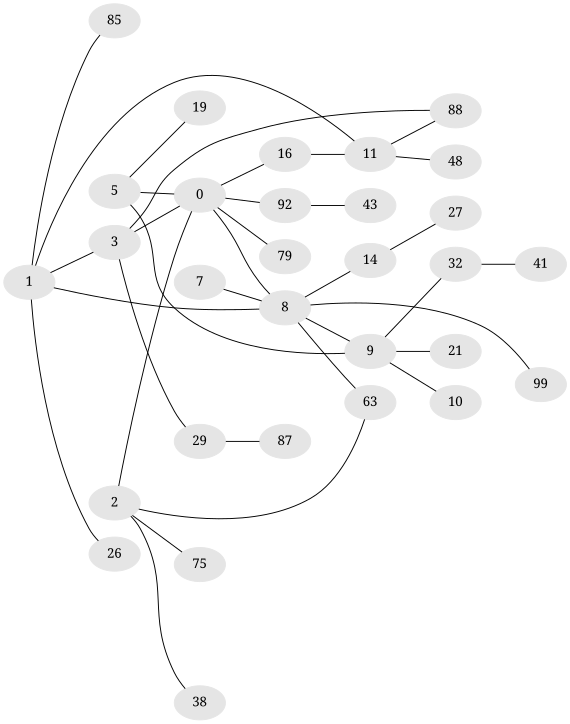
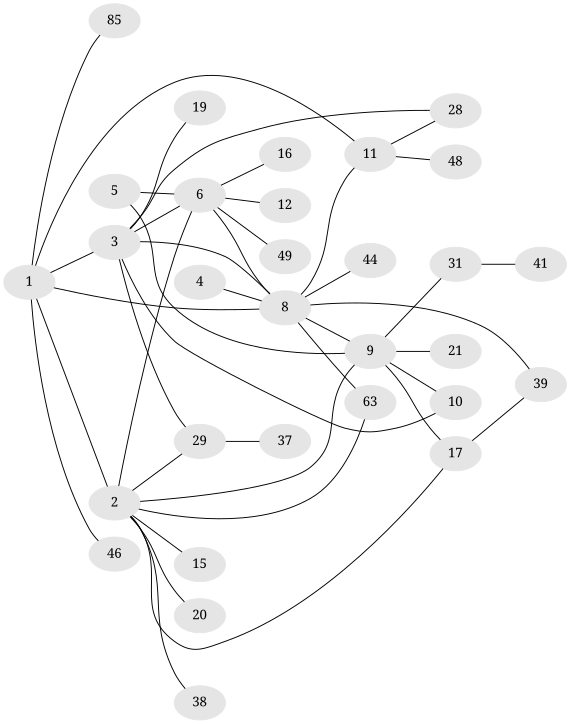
node "88": label "88" -> "28"
edge "19" -- "5": now "19" -- "3"
edge "16" -- "11": now "8" -- "11"
node "0": label "0" -> "6"
node "92": label "92" -> "12"
node "43": removed
node "27": removed
edge "3" -- "8": added
node "79": label "79" -> "49"
node "14": label "14" -> "44"
node "32": label "32" -> "31"
node "7": label "7" -> "4"
node "99": label "99" -> "39"
edge "3" -- "10": added
edge "1" -- "2": added
node "87": label "87" -> "37"
node "17": added
edge "29" -- "2": added
edge "9" -- "2": added
node "26": label "26" -> "46"
node "75": label "75" -> "15"
node "20": added
